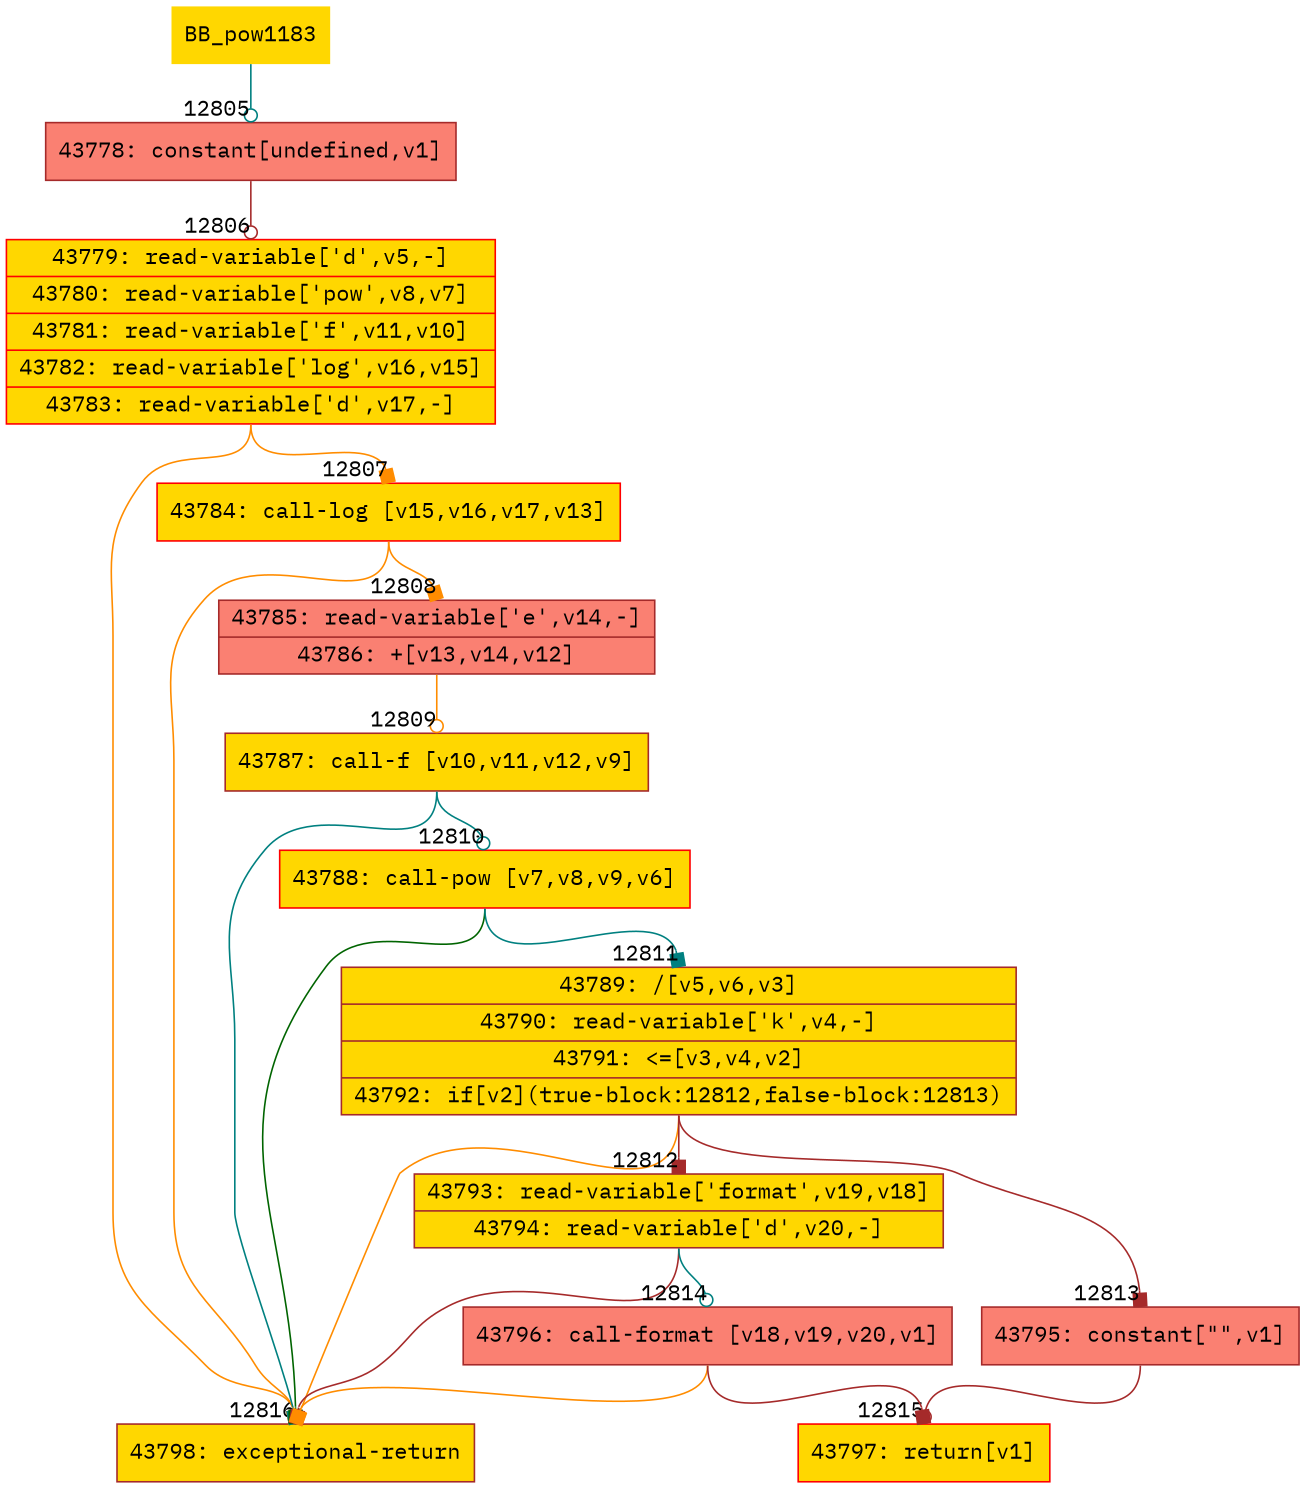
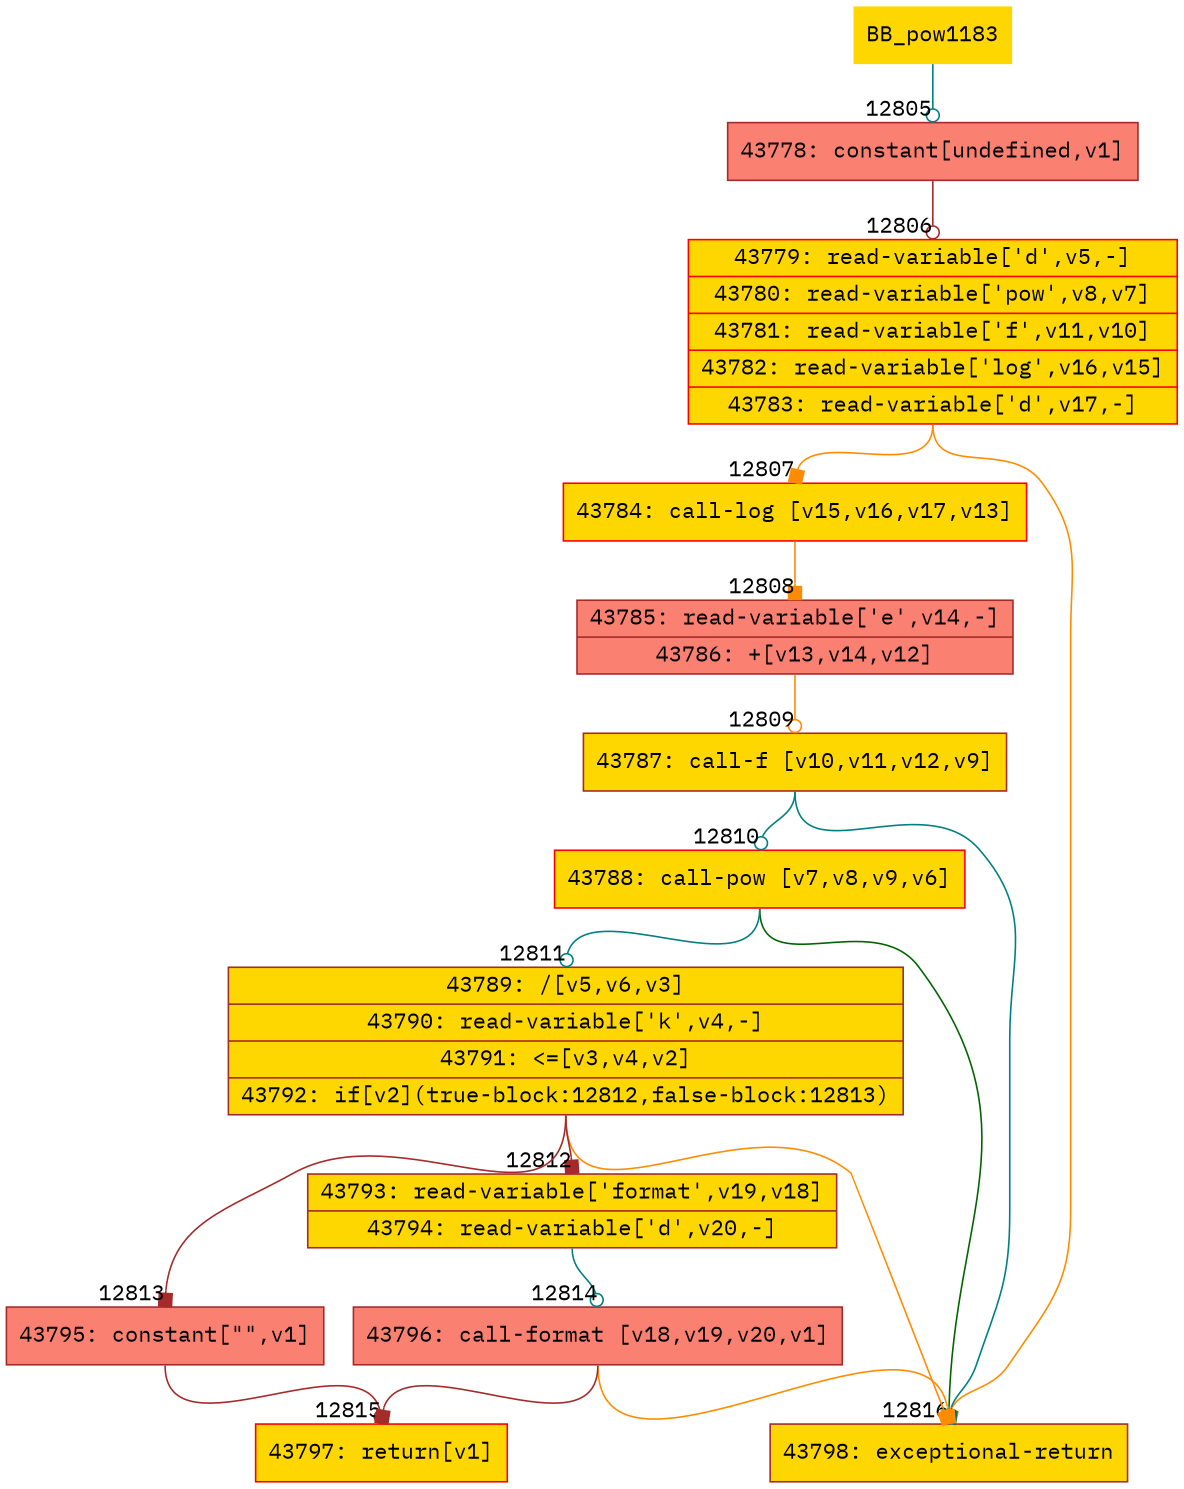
edge "43784: call-log [v15,v16,v17,v13]" -> "43798: exceptional-return": removed
edge "43788: call-pow [v7,v8,v9,v6]" -> "43789: /[v5,v6,v3]": arrowhead box -> odot
edge "43793: read-variable['format',v19,v18]" -> "43798: exceptional-return": removed
